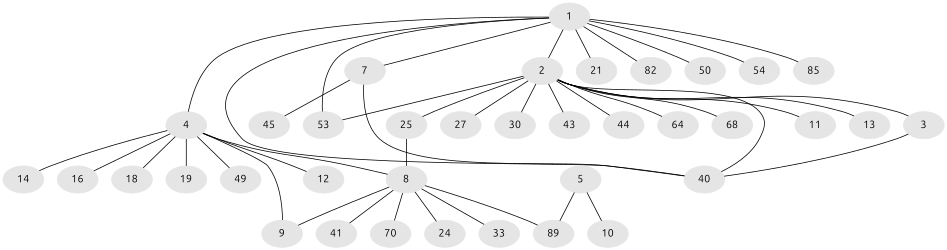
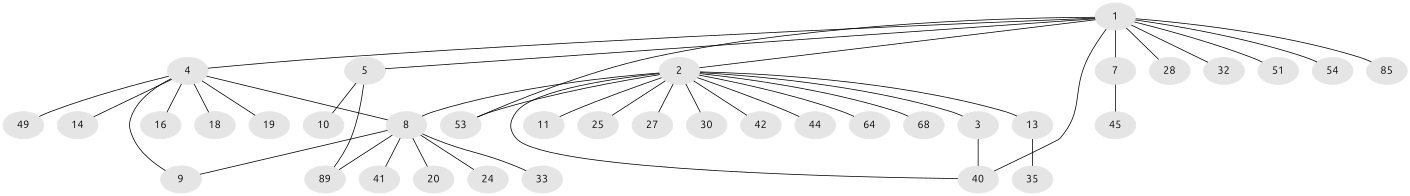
edge "1" -- "5": added
node "21": label "21" -> "28"
node "82": label "82" -> "32"
node "50": label "50" -> "51"
node "43": label "43" -> "42"
edge "25" -- "8": now "2" -- "8"
edge "7" -- "40": removed
node "12": removed
node "35": added
node "70": label "70" -> "20"
